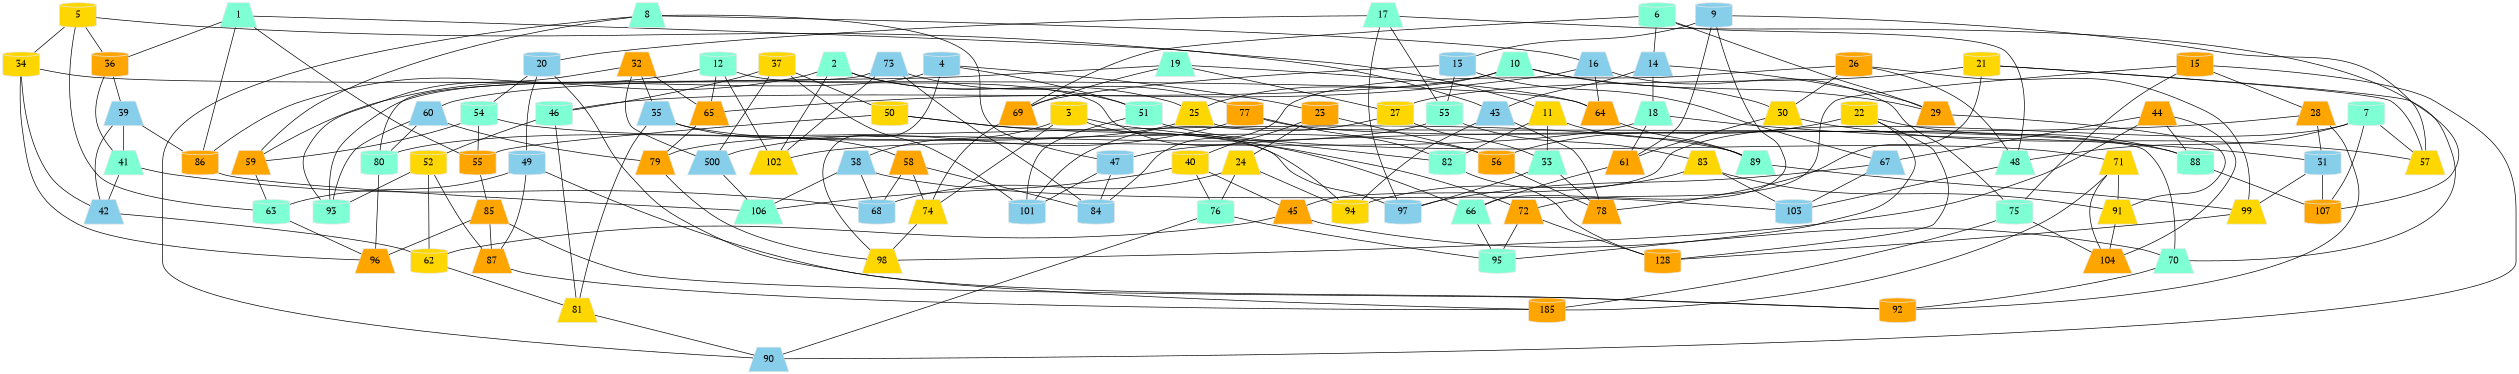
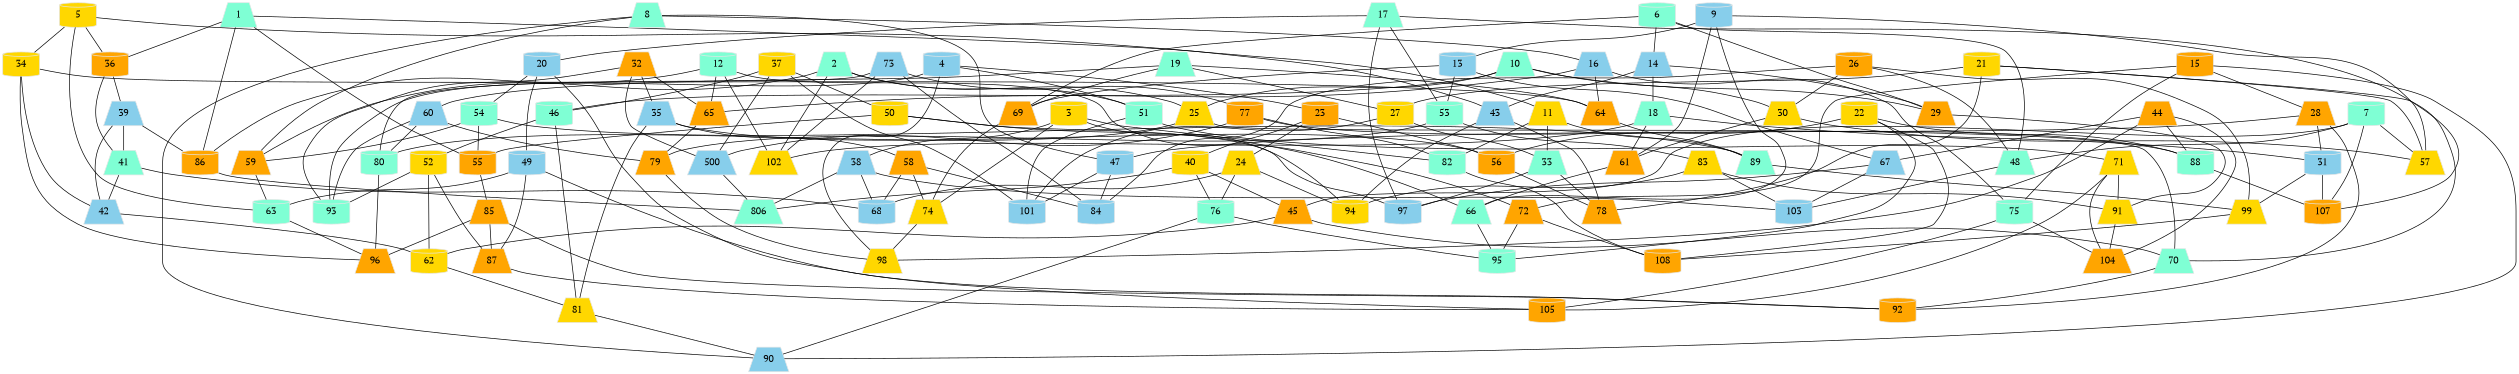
node "106": label "106" -> "806"
node "128": label "128" -> "108"
node "185": label "185" -> "105"
